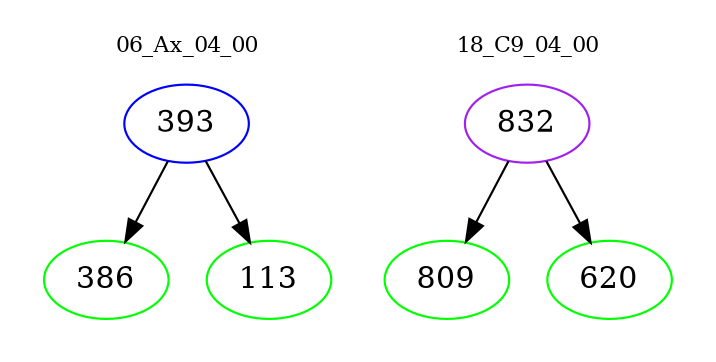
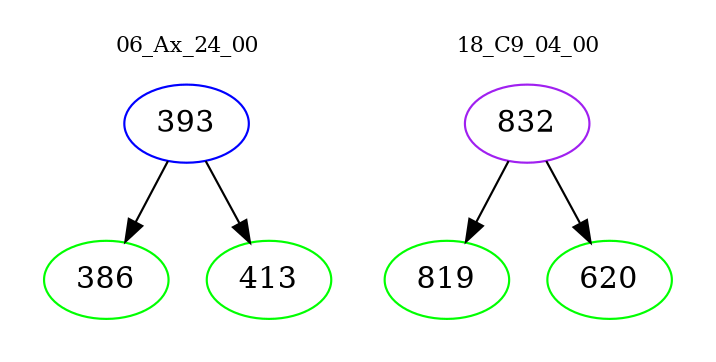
cluster "06_Ax_04_00": label "06_Ax_04_00" -> "06_Ax_24_00"
node "113": label "113" -> "413"
node "809": label "809" -> "819"
